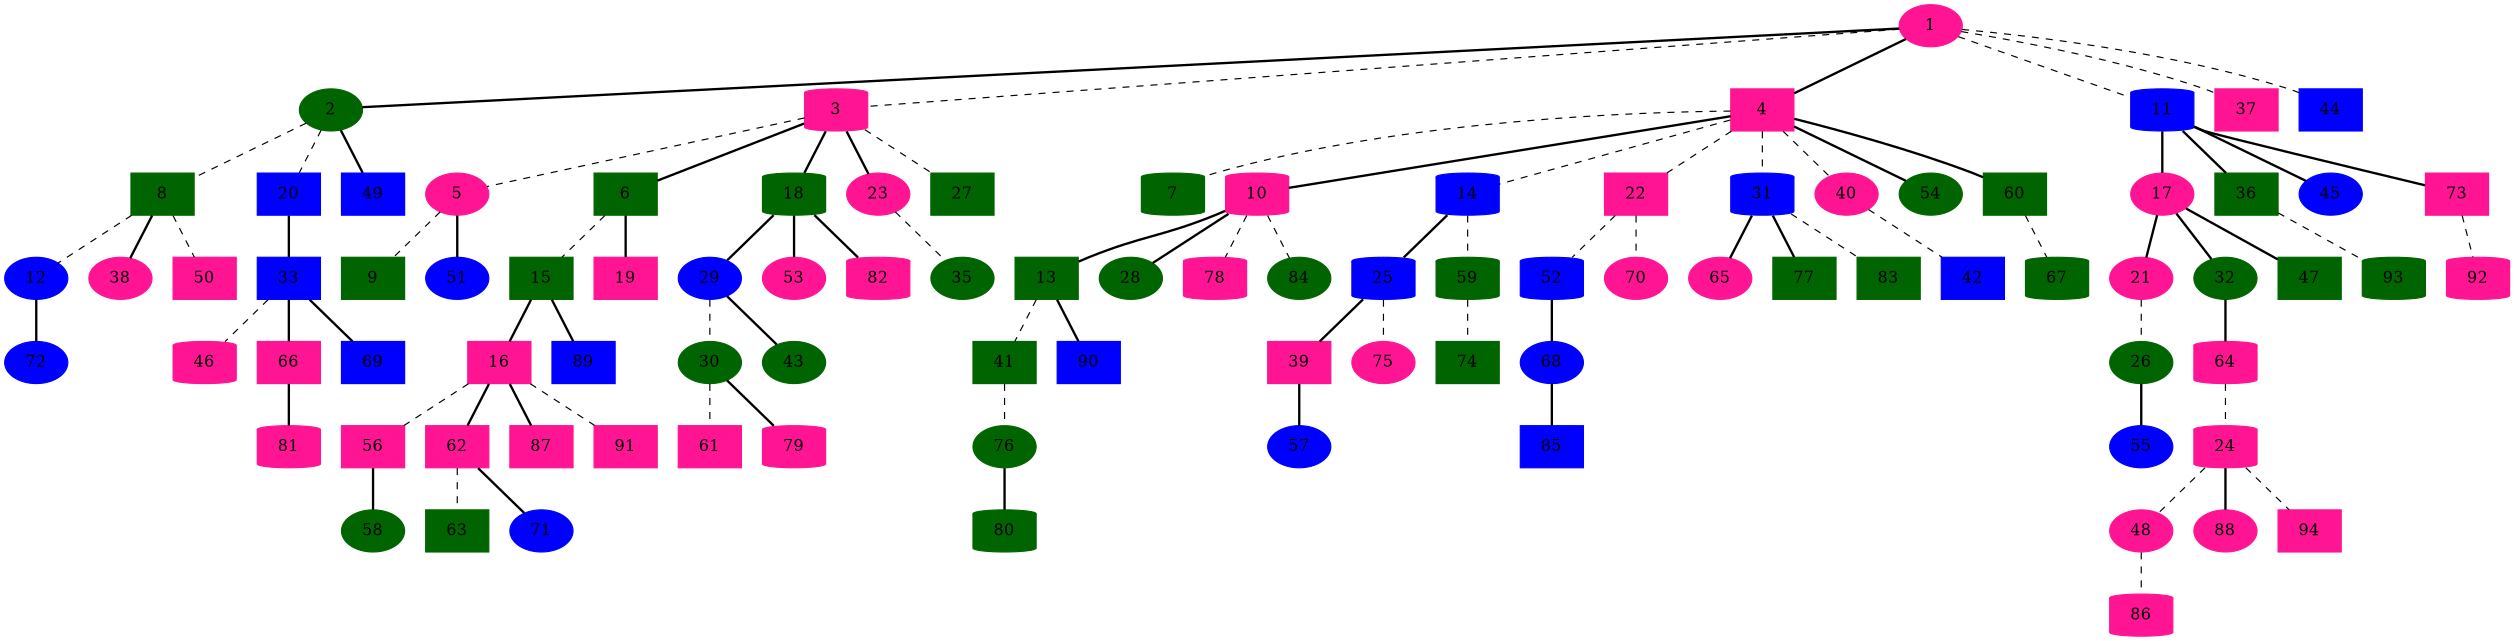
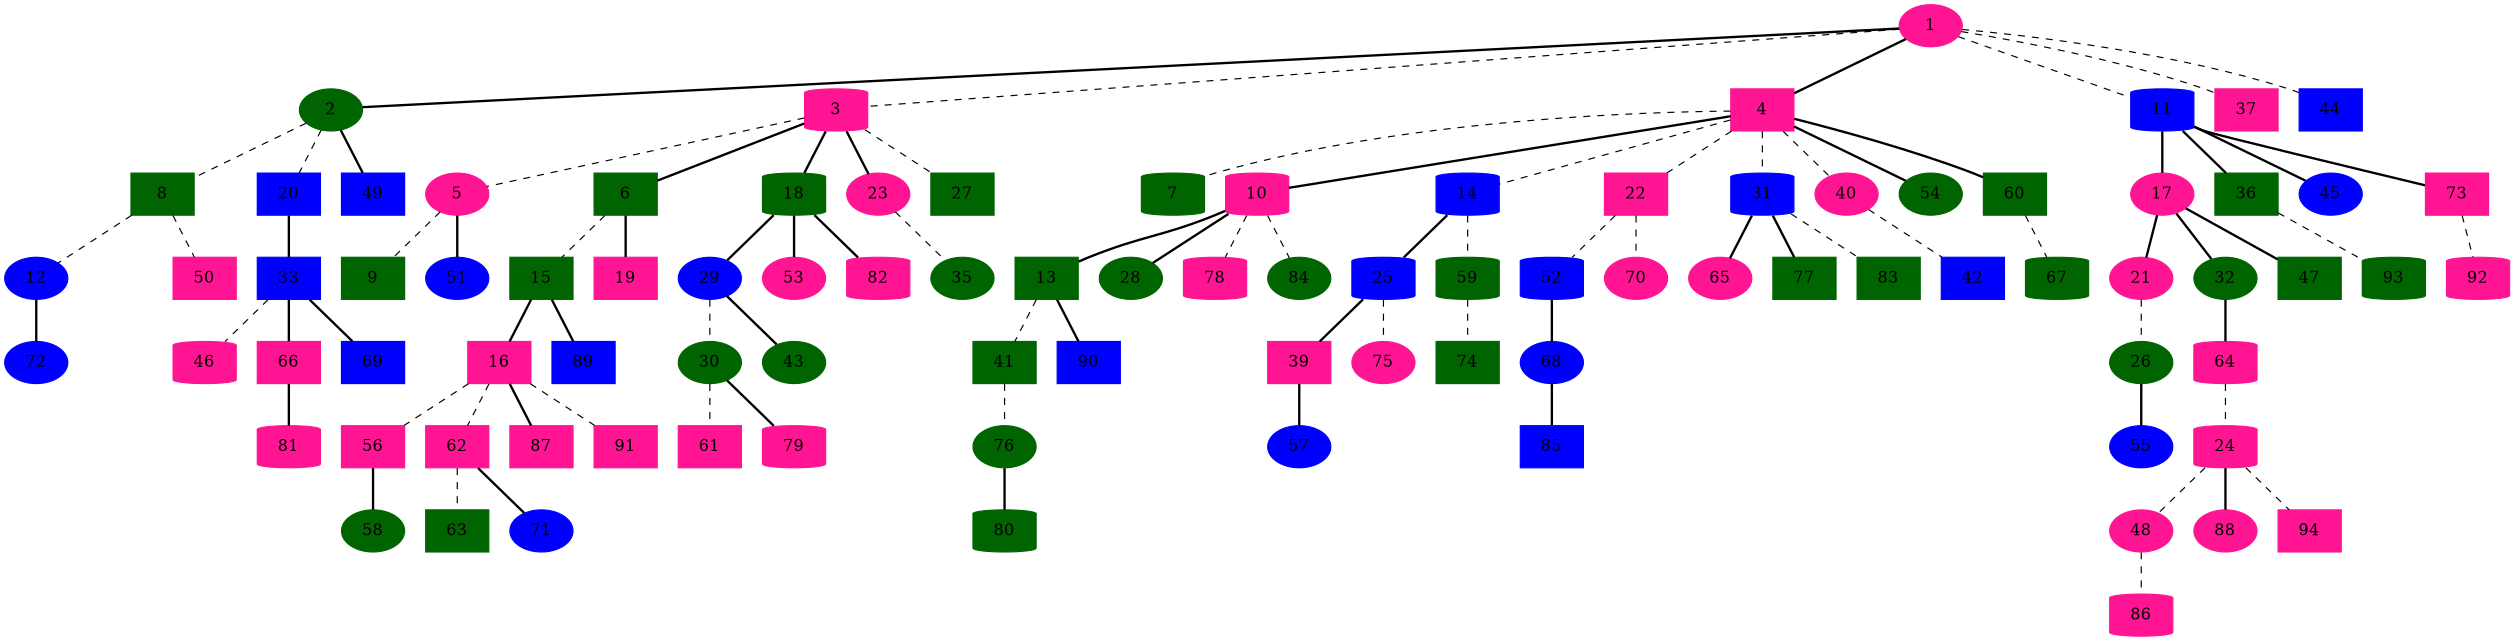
node "38": removed
edge "16" -- "62": style bold -> dashed
